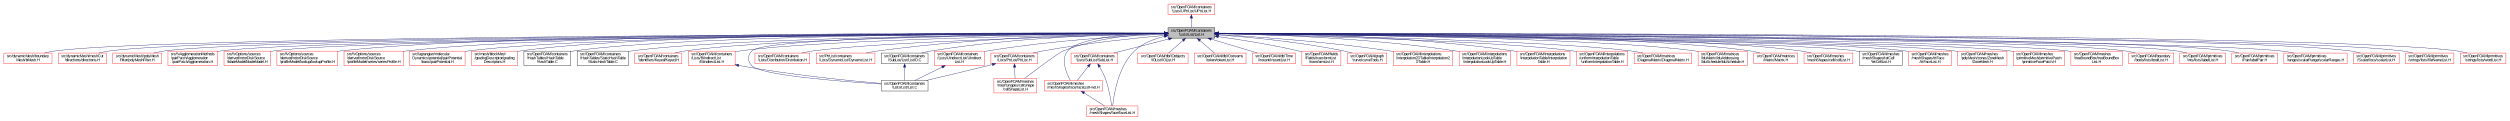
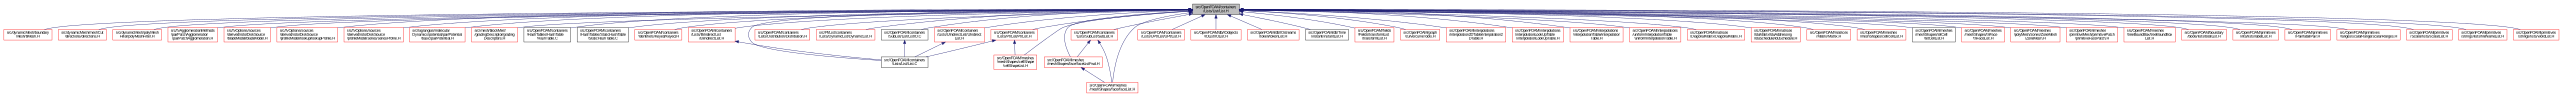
edge "src/OpenFOAM/containers /Lists/List/List.H" -> "src/OpenFOAM/containers /Lists/UPtrList/UPtrList.H": reversed
node "src/OpenFOAM/db/Time /instant/instantList.H": color red -> black
